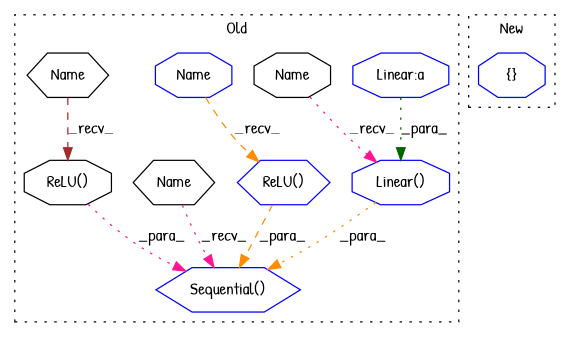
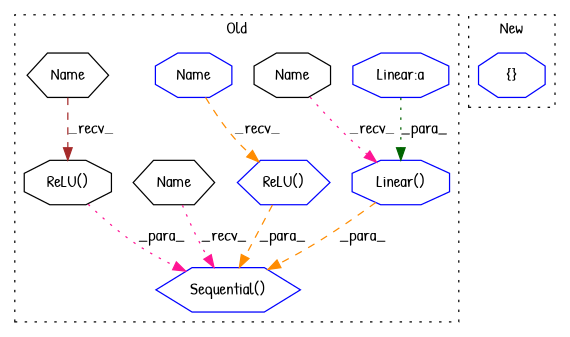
edge "Linear()" -> "Sequential()": style dotted -> dashed
